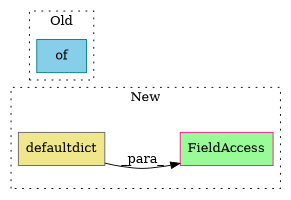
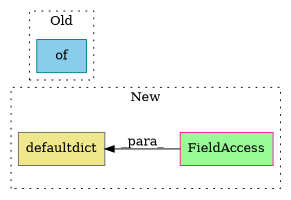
edge "defaultdict" -> "FieldAccess": reversed
